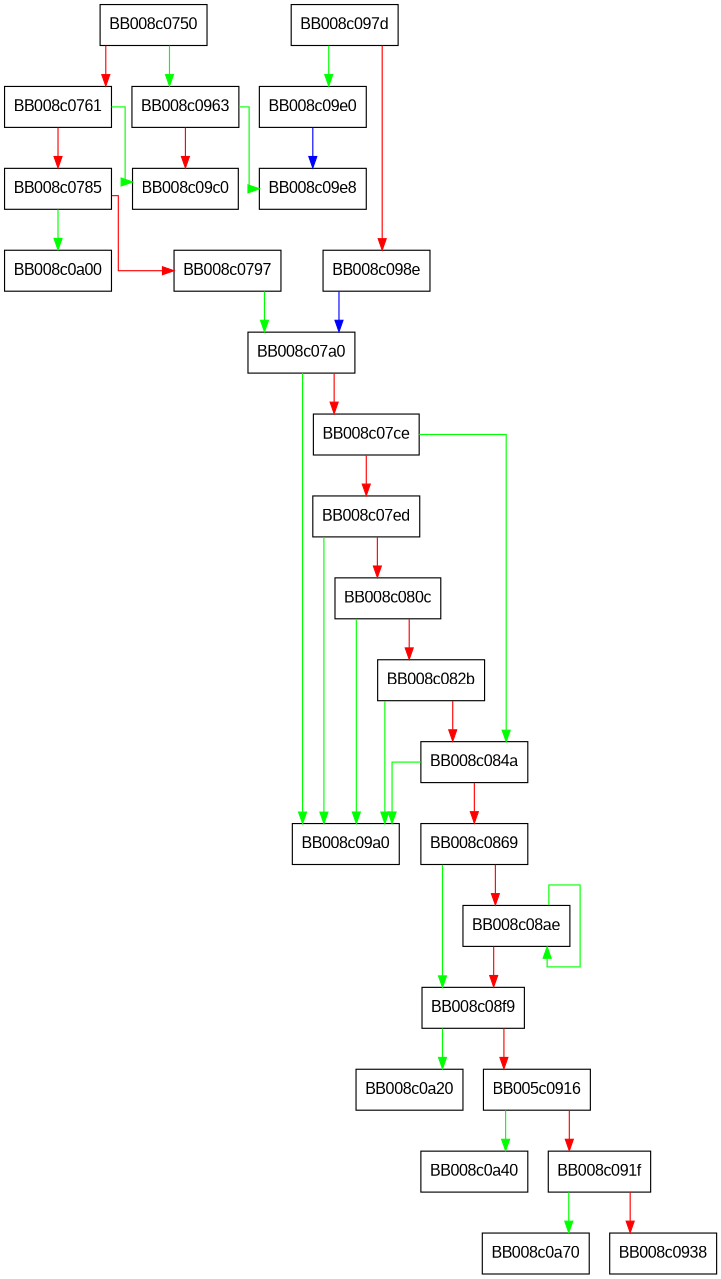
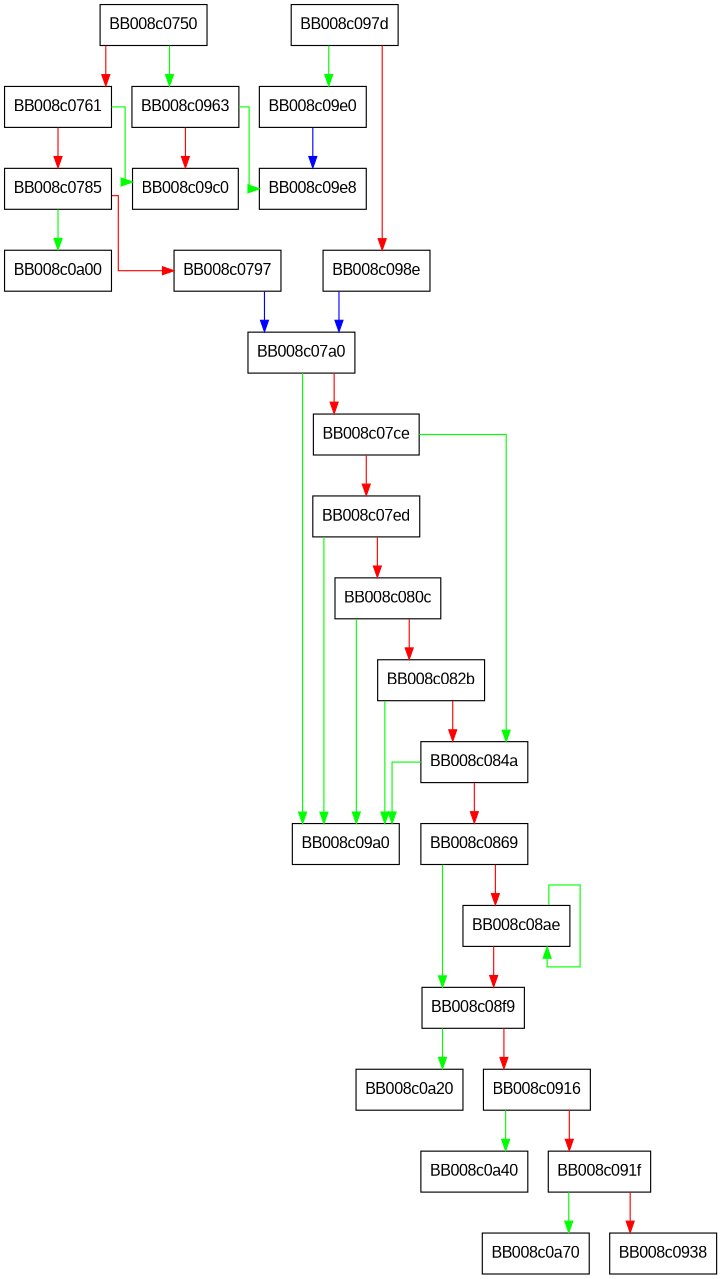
edge "BB008c0797" -> "BB008c07a0": color green -> blue
node "BB005c0916": label "BB005c0916" -> "BB008c0916"
